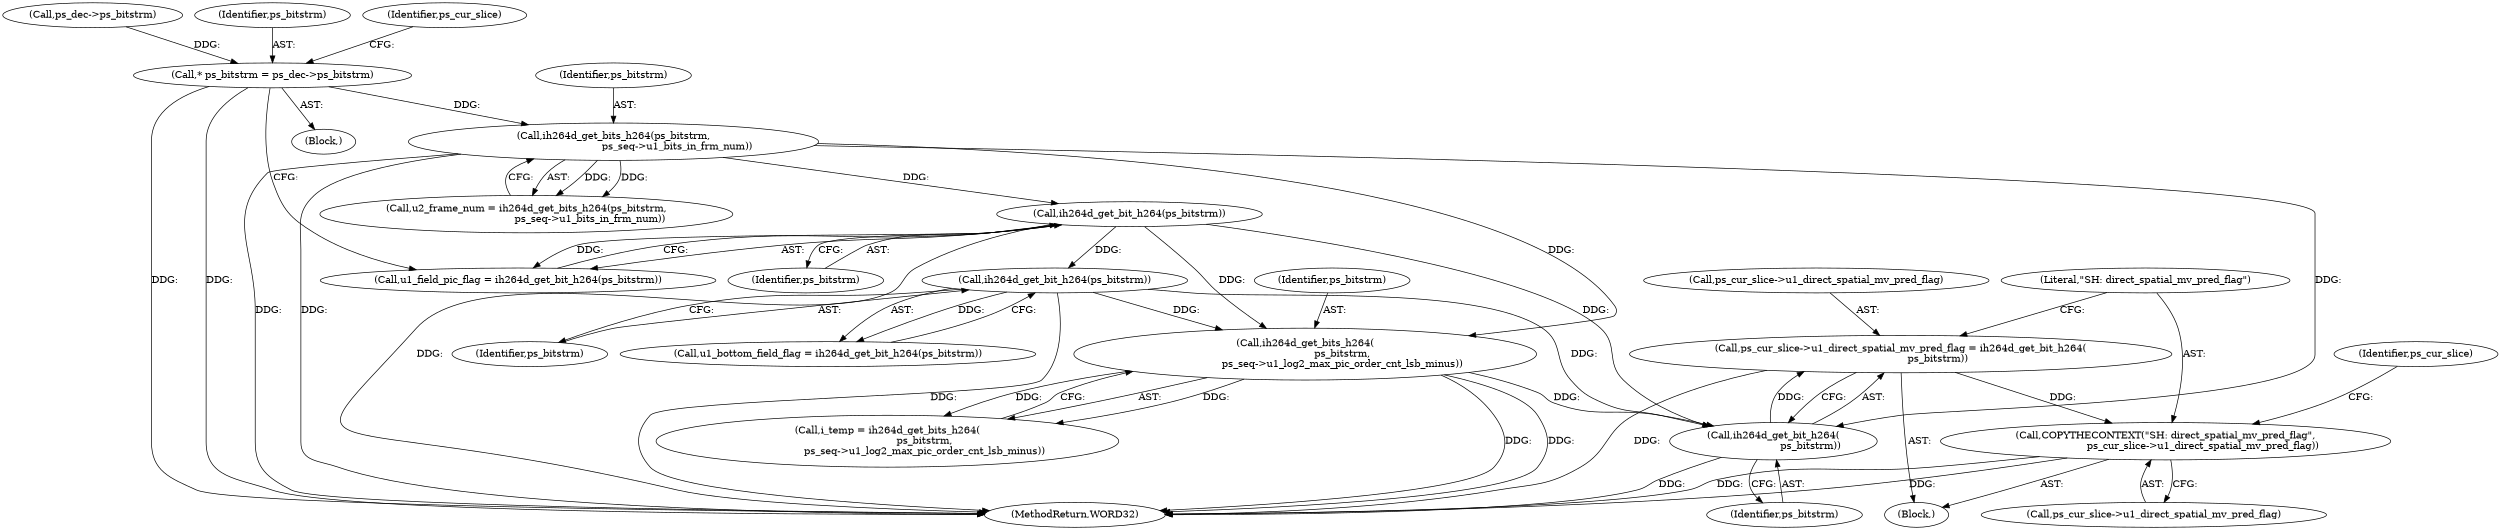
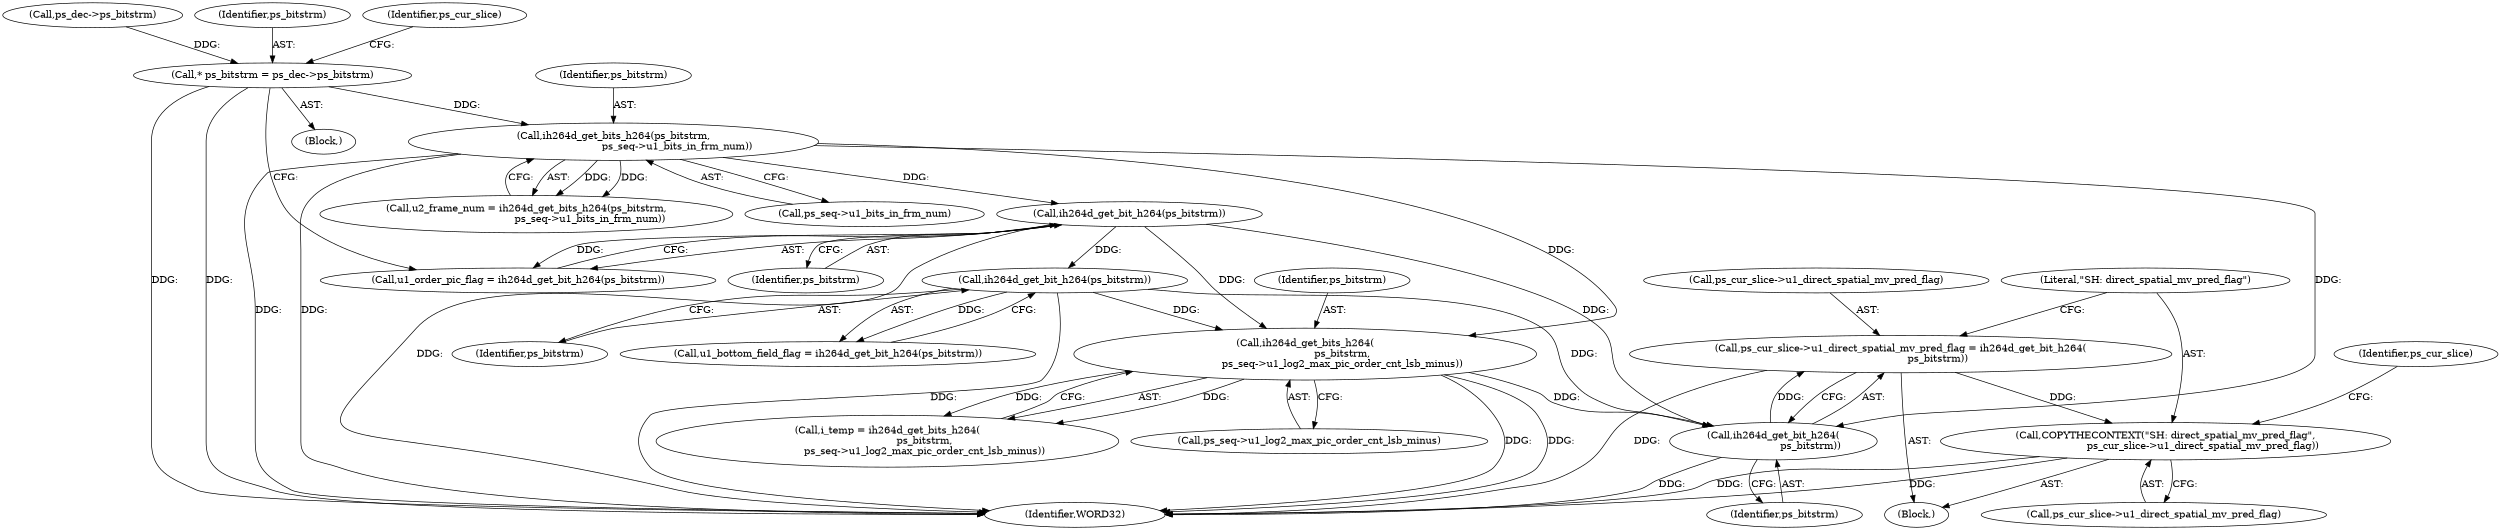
node "(Call,ps_seq->u1_bits_in_frm_num)": added
node "(Call,u1_field_pic_flag = ih264d_get_bit_h264(ps_bitstrm))": label "(Call,u1_field_pic_flag = ih264d_get_bit_h264(ps_bitstrm))" -> "(Call,u1_order_pic_flag = ih264d_get_bit_h264(ps_bitstrm))"
node "(Call,ps_seq->u1_log2_max_pic_order_cnt_lsb_minus)": added
node "(MethodReturn,WORD32)": label "(MethodReturn,WORD32)" -> "(Identifier,WORD32)"
